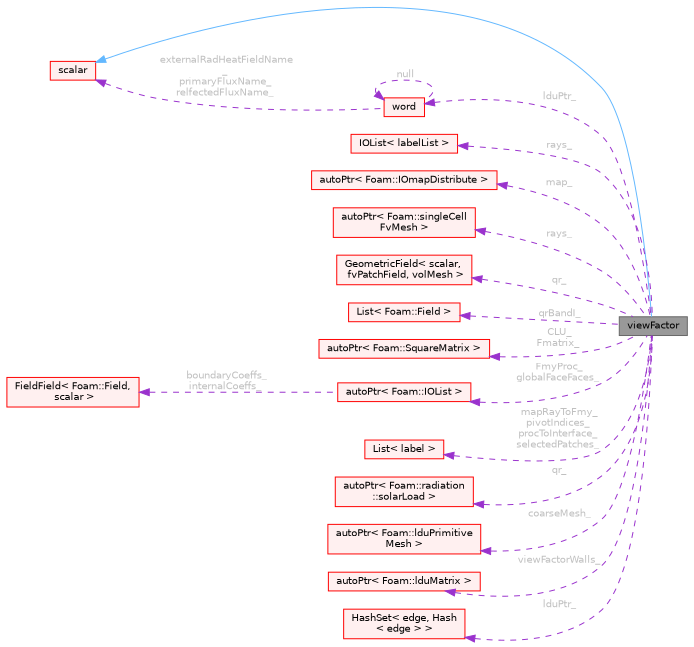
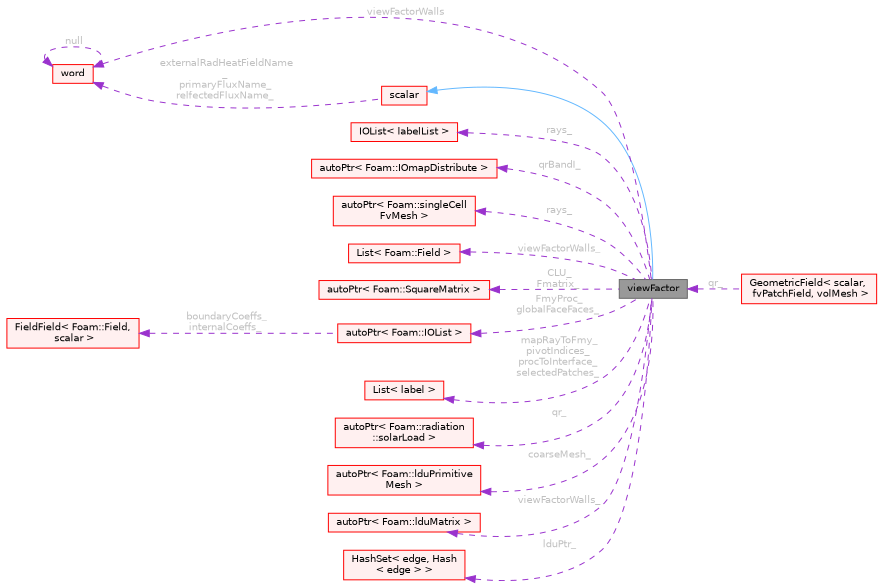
edge "viewFactor" -> "word": label " lduPtr_" -> " viewFactorWalls"
edge "word" -> "scalar": reversed
edge "viewFactor" -> "autoPtr< Foam::IOmapDistribute >": label " map_" -> " qrBandI_"
edge "viewFactor" -> "GeometricField< scalar, fvPatchField, volMesh >": reversed
edge "viewFactor" -> "List< Foam::Field >": label " qrBandI_" -> " viewFactorWalls_"
